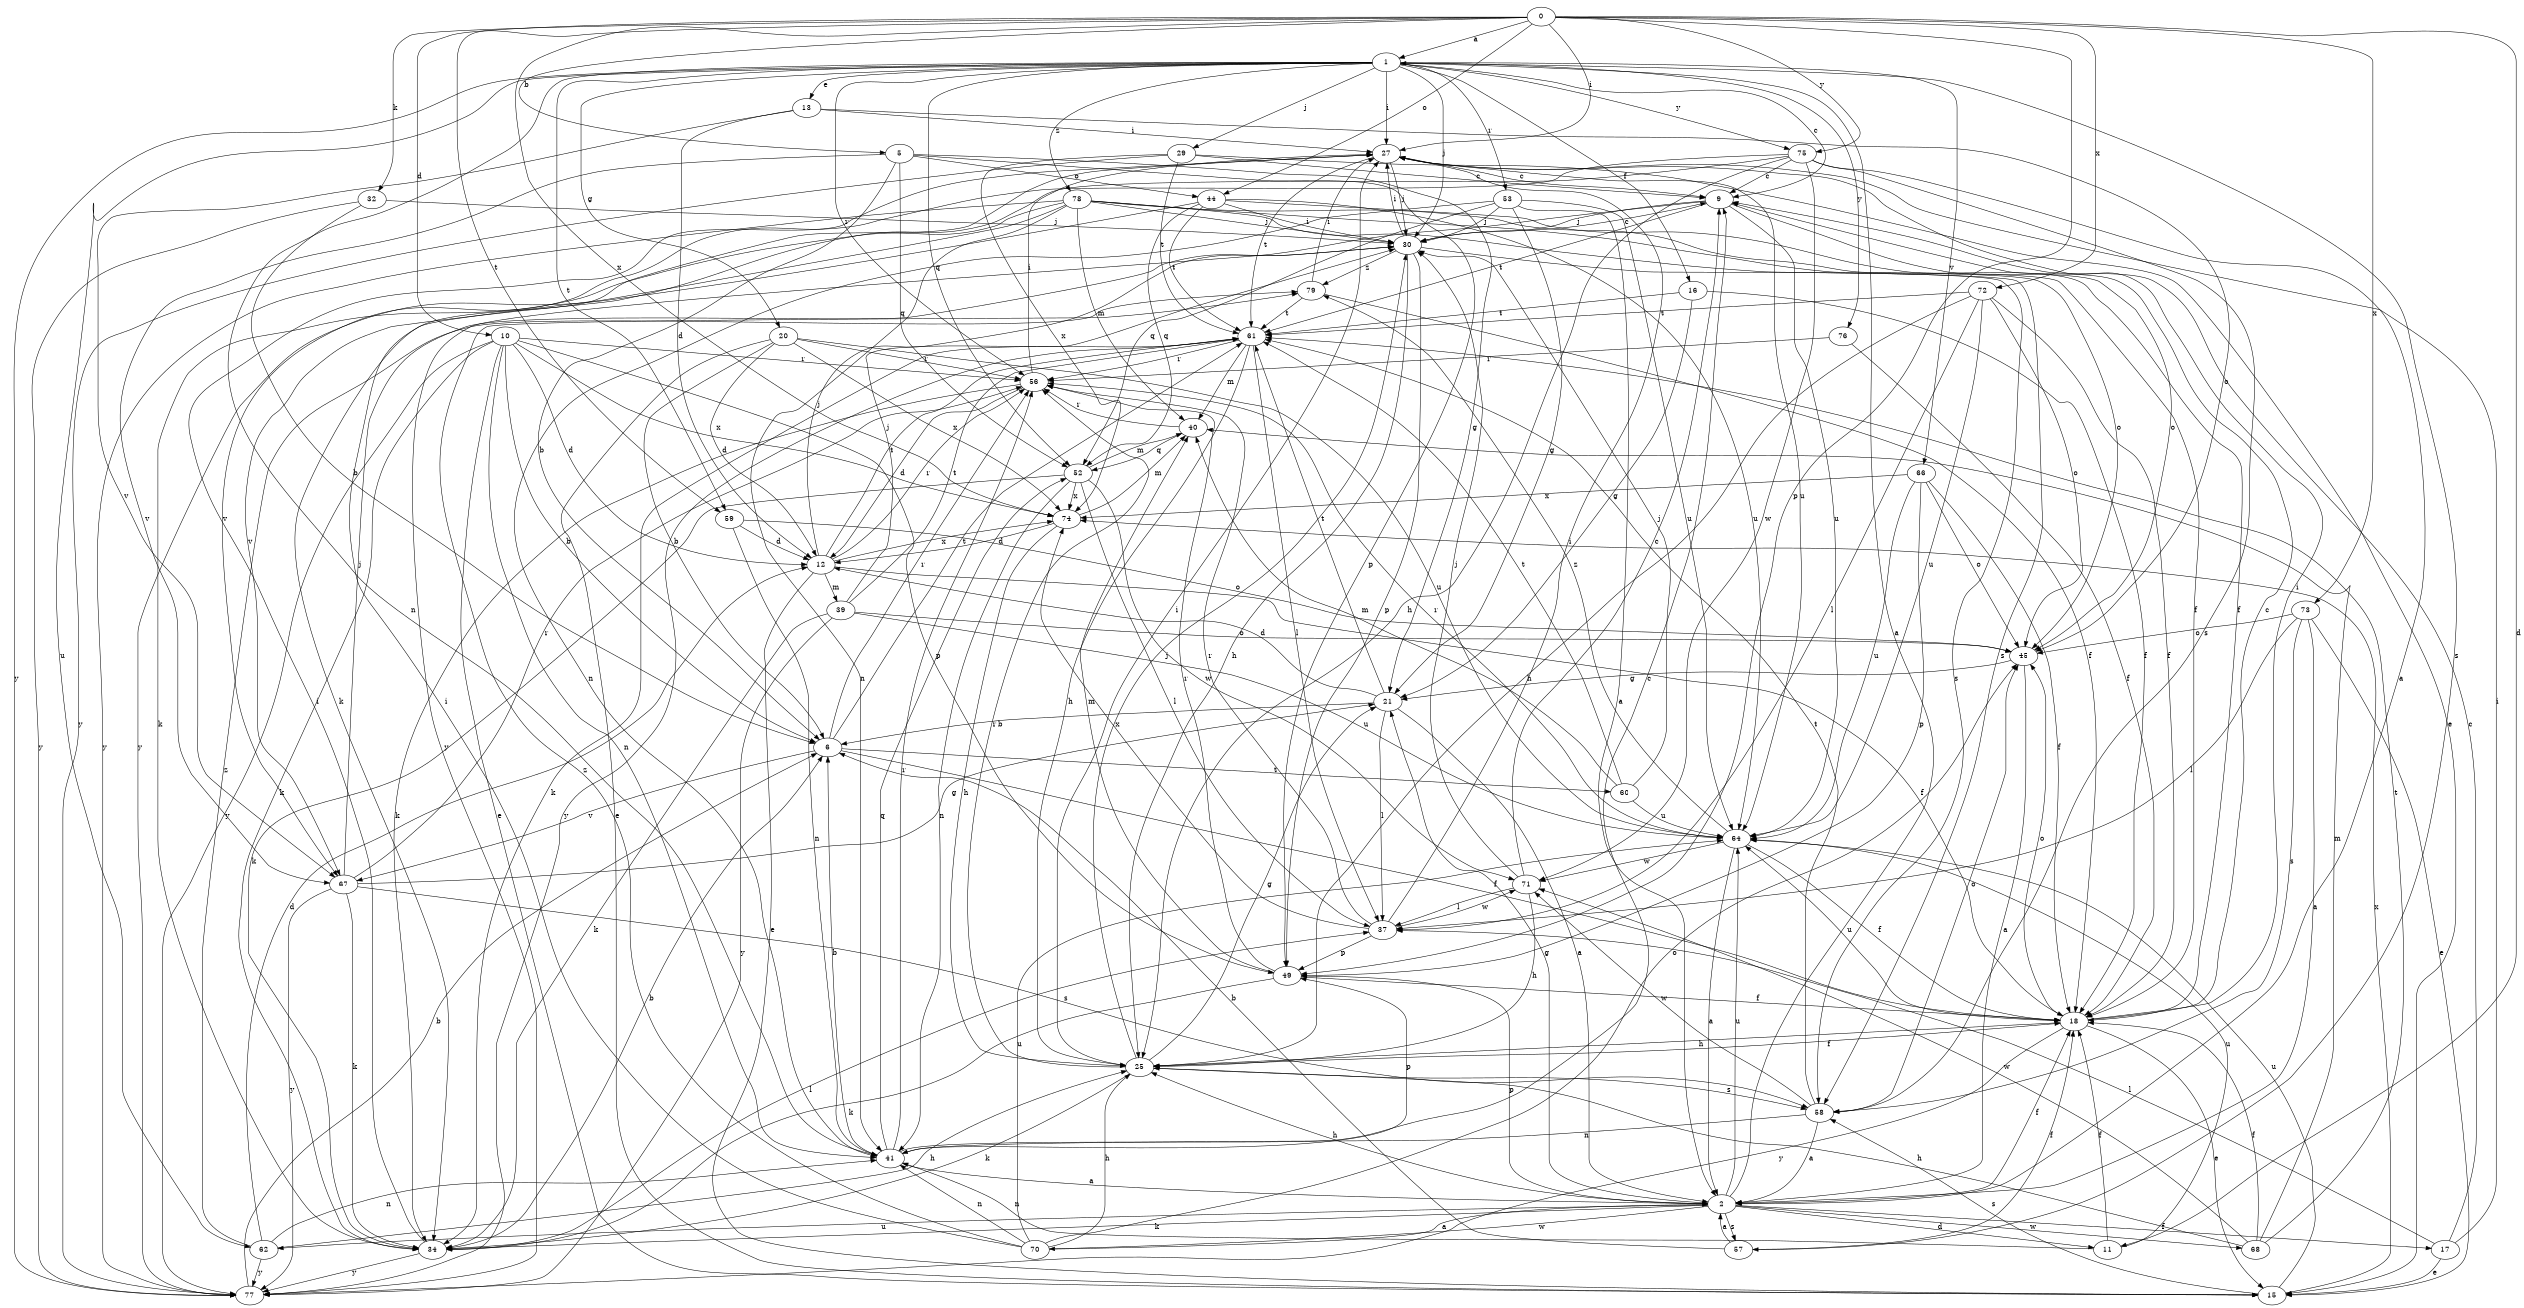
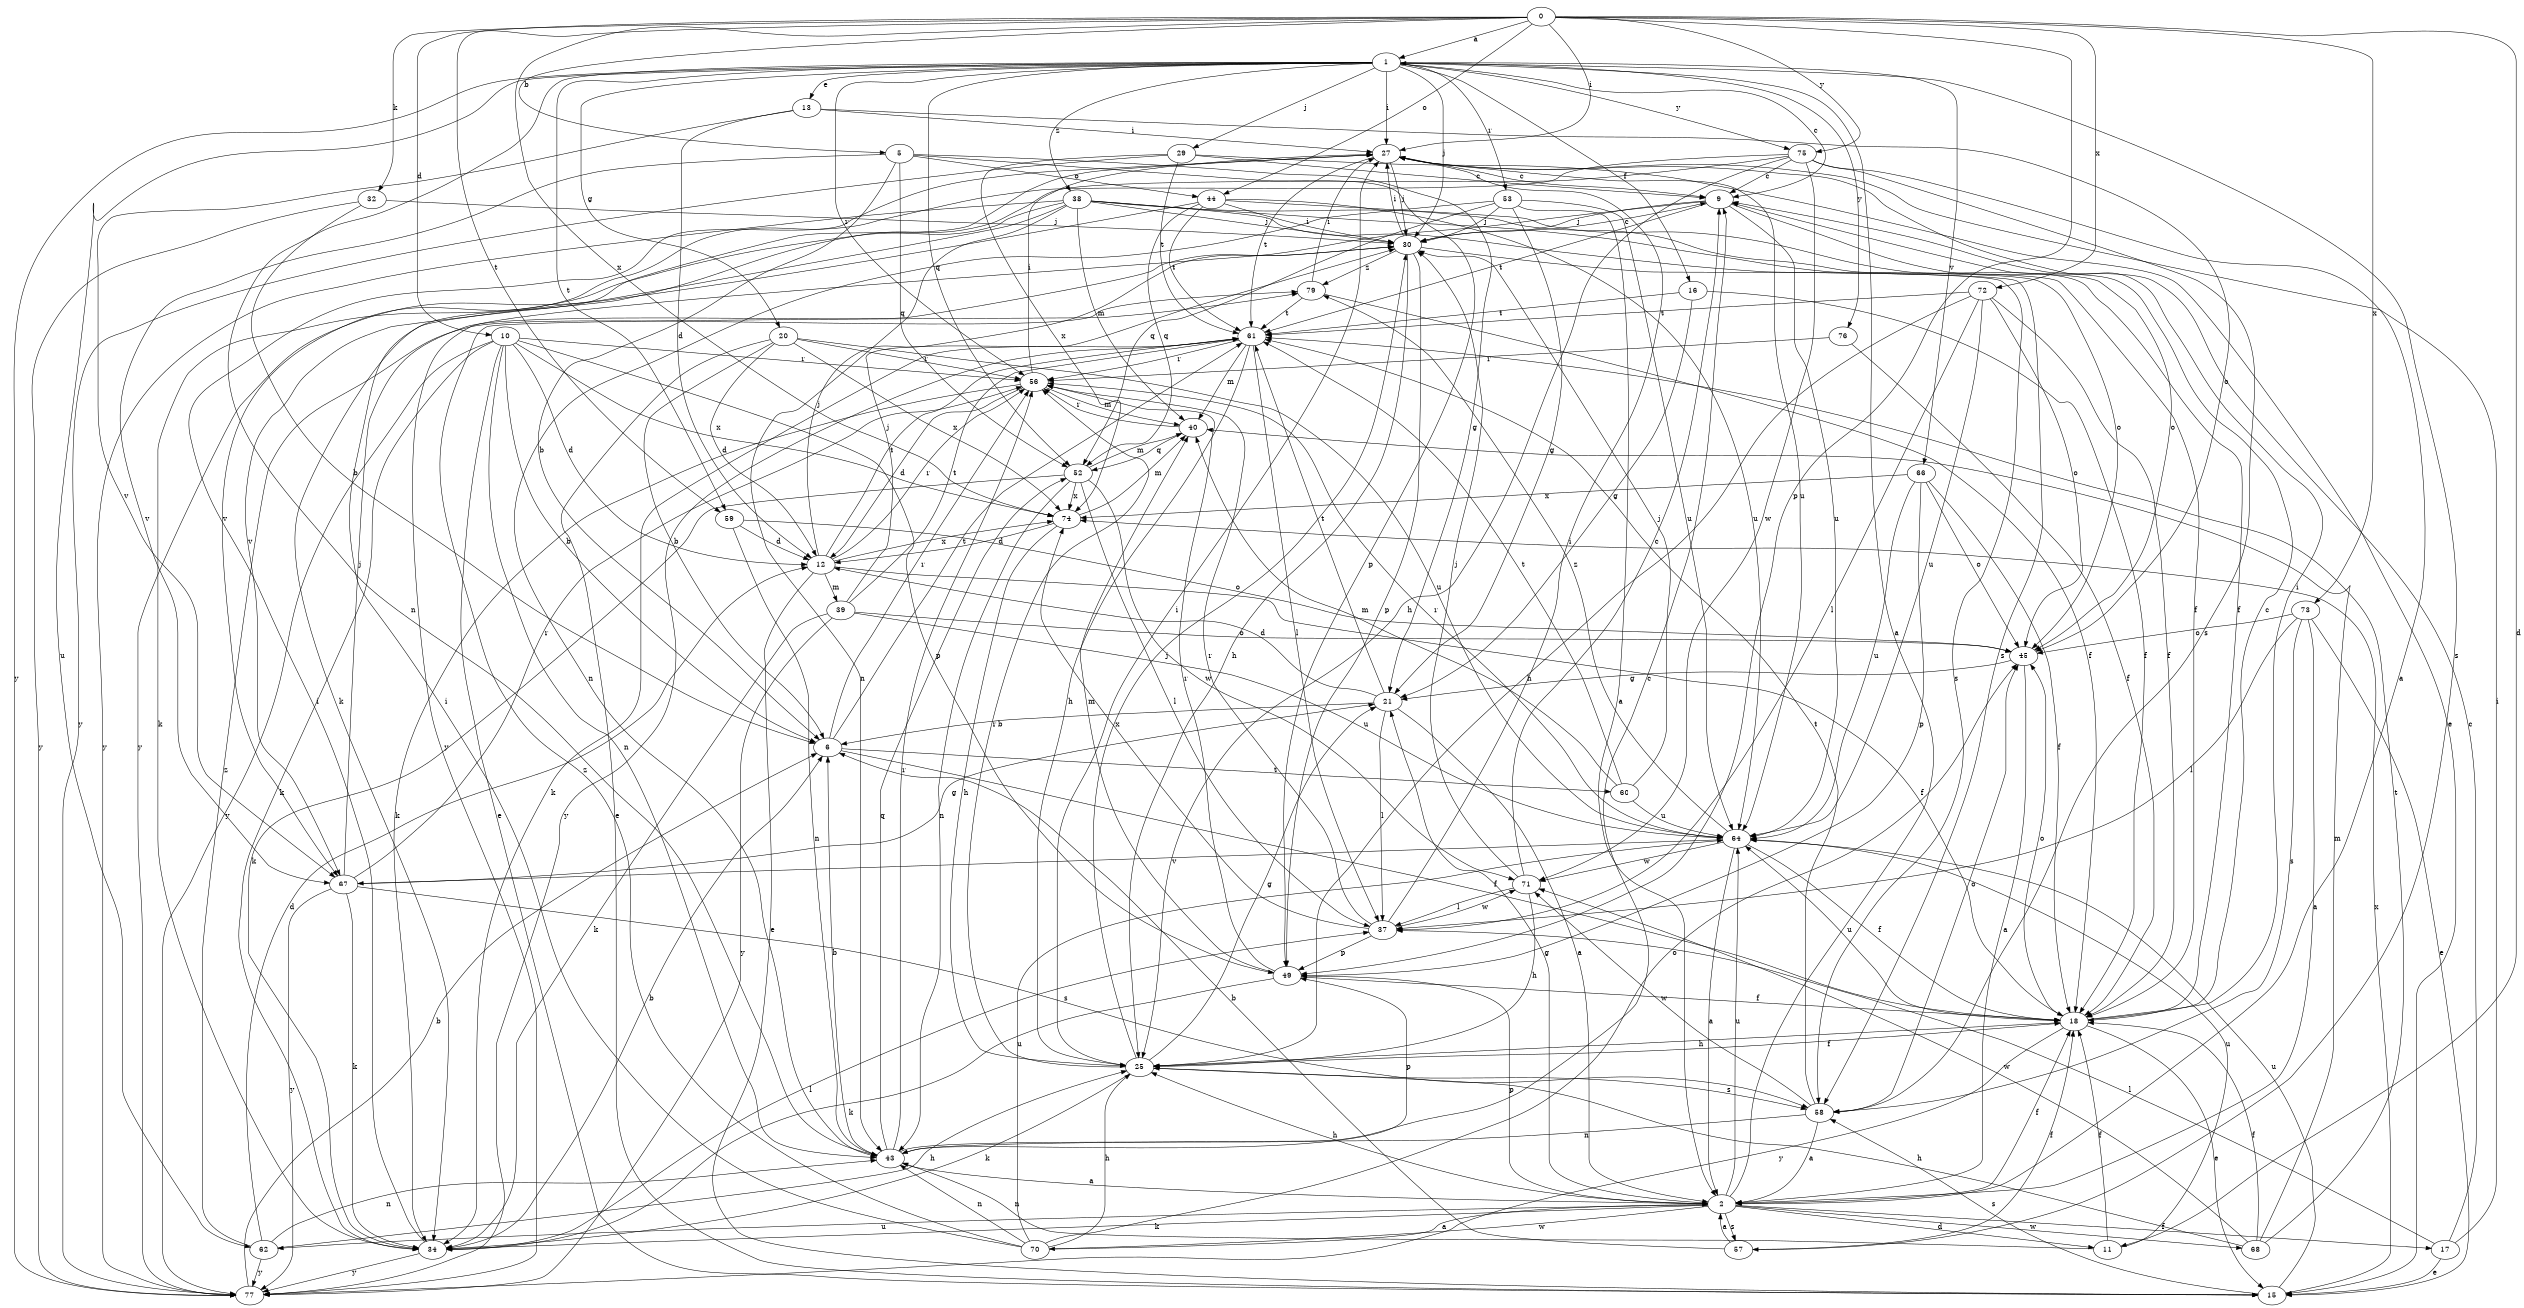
node "78": label "78" -> "38"
edge "56" -> "40": added, label "m"
edge "6" -> "67": now "64" -> "67"
node "41": label "41" -> "43"
